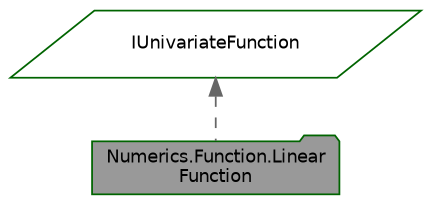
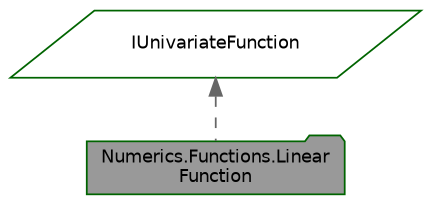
node "Numerics.Function.Linear Function": label "Numerics.Function.Linear Function" -> "Numerics.Functions.Linear Function"
